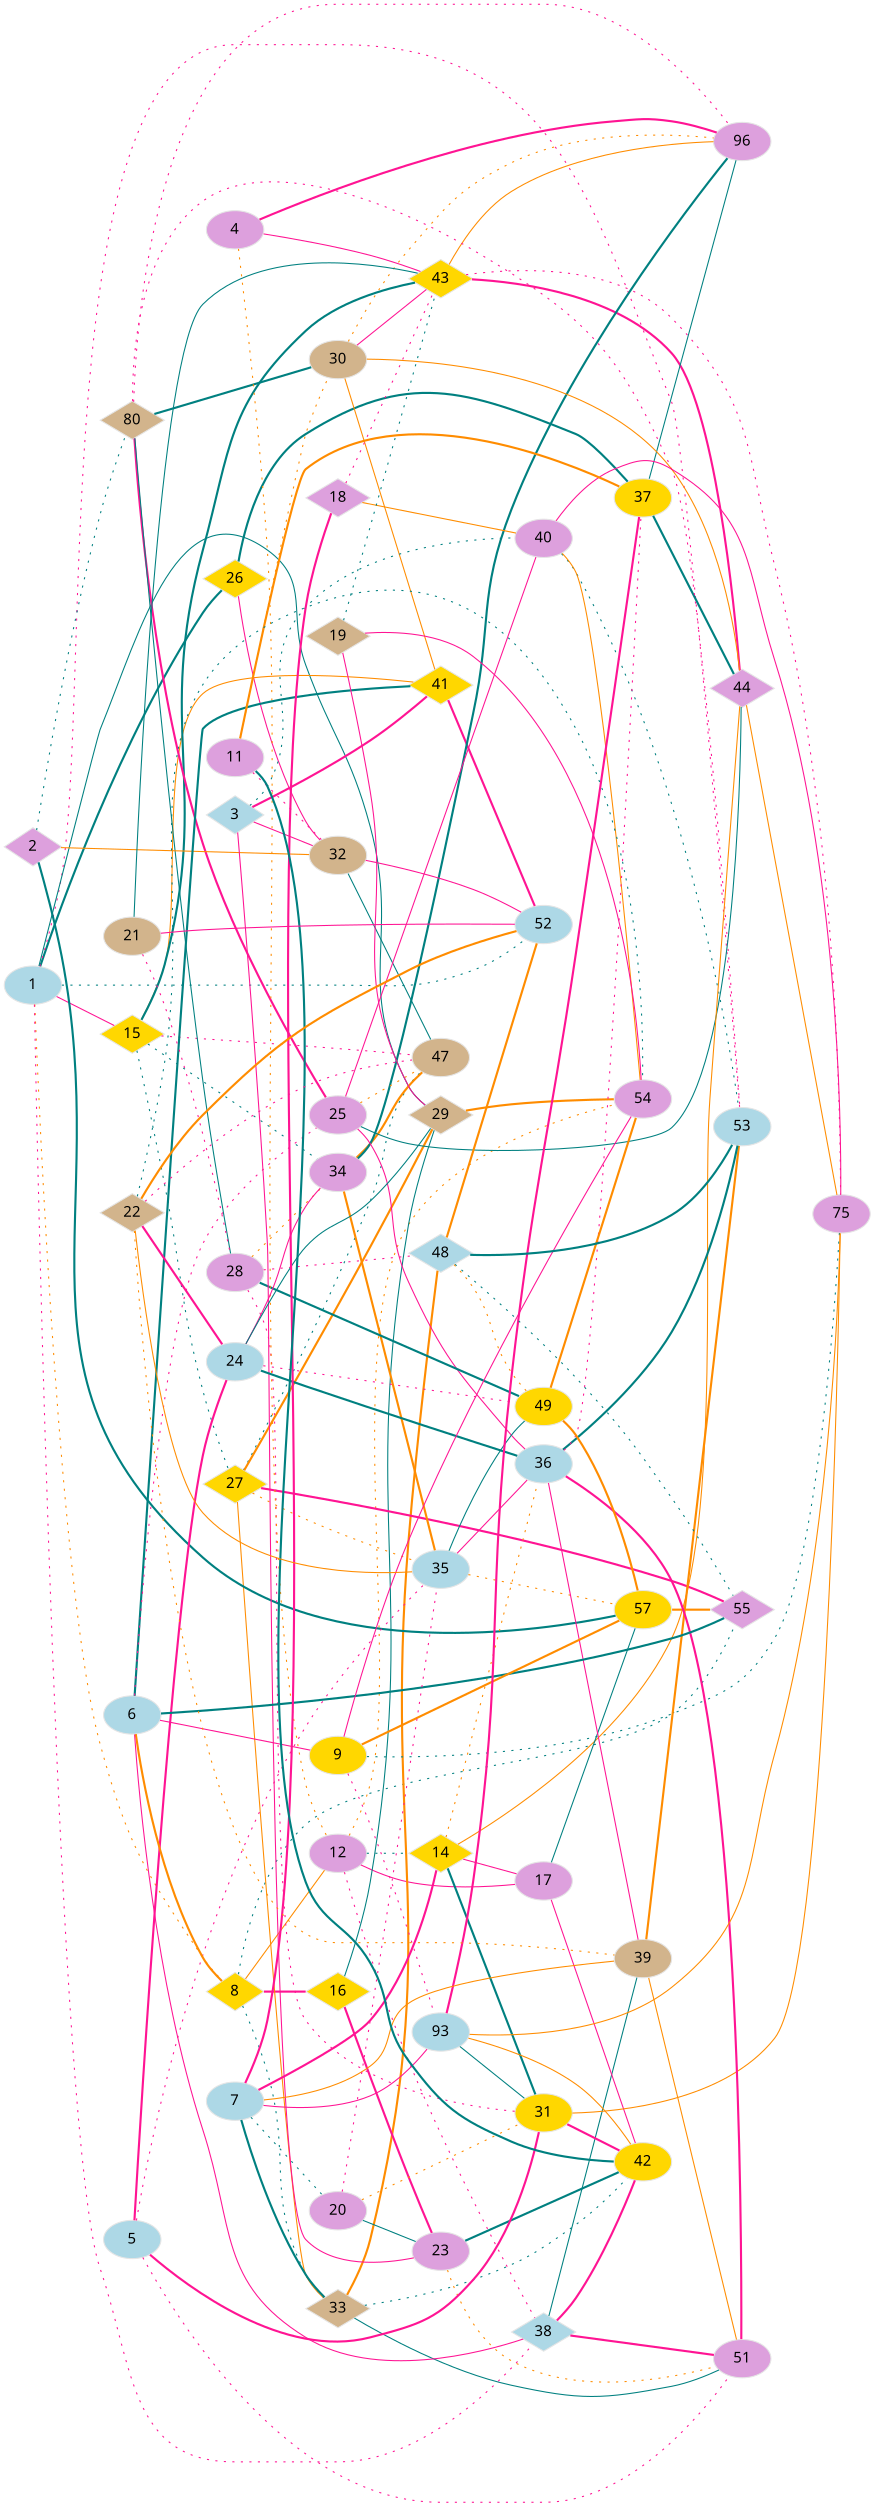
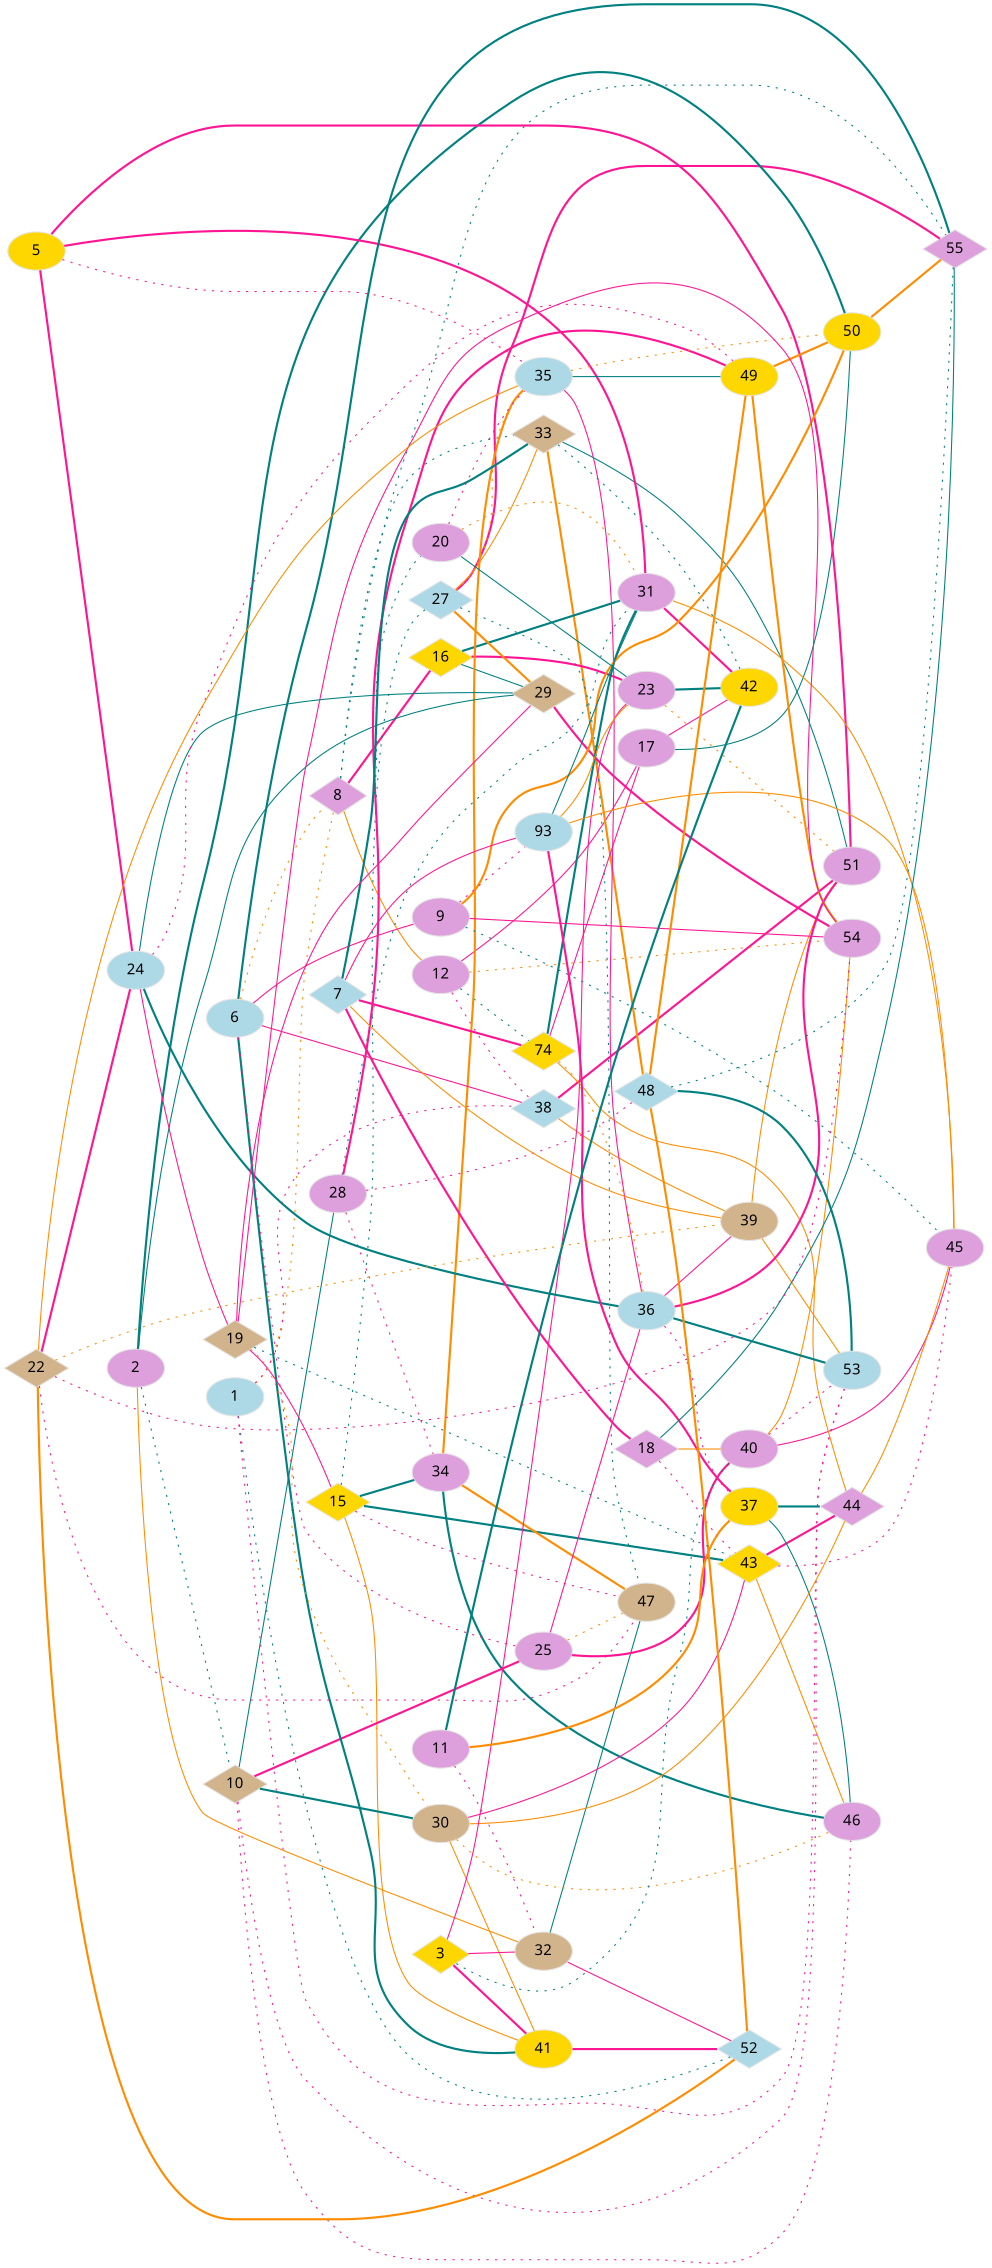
node "96": label "96" -> "46"
node "4": removed
node "80": label "80" -> "10"
edge "30" -- "11": now "30" -- "19"
edge "1" -- "29": now "2" -- "29"
node "26": removed
edge "54" -- "22": color teal -> deeppink
edge "31" -- "16": added
node "41": shape diamond -> ellipse
node "3": fillcolor lightblue -> gold
edge "40" -- "53": color teal -> deeppink
edge "40" -- "25": style solid -> bold
node "2": shape diamond -> ellipse
edge "55" -- "18": added
node "52": shape ellipse -> diamond
node "21": removed
edge "1" -- "15": now "19" -- "15"
edge "44" -- "25": removed
edge "15" -- "34": style dotted -> bold
edge "54" -- "29": color darkorange -> deeppink
node "75": label "75" -> "45"
edge "34" -- "28": color darkorange -> deeppink
edge "34" -- "24": now "19" -- "24"
edge "48" -- "49": style dotted -> bold
edge "28" -- "49": color teal -> deeppink
node "27": fillcolor gold -> lightblue
node "57": label "57" -> "50"
edge "53" -- "39": style bold -> solid
node "9": fillcolor gold -> plum
node "14": label "14" -> "74"
edge "6" -- "8": style bold -> dotted
edge "28" -- "31": color deeppink -> teal
node "8": fillcolor gold -> plum
edge "93" -- "42": now "93" -- "23"
node "7": shape ellipse -> diamond
node "31": fillcolor gold -> plum
edge "39" -- "38": color teal -> darkorange
node "5": fillcolor lightblue -> gold
edge "42" -- "38": removed
edge "5" -- "51": style dotted -> bold
